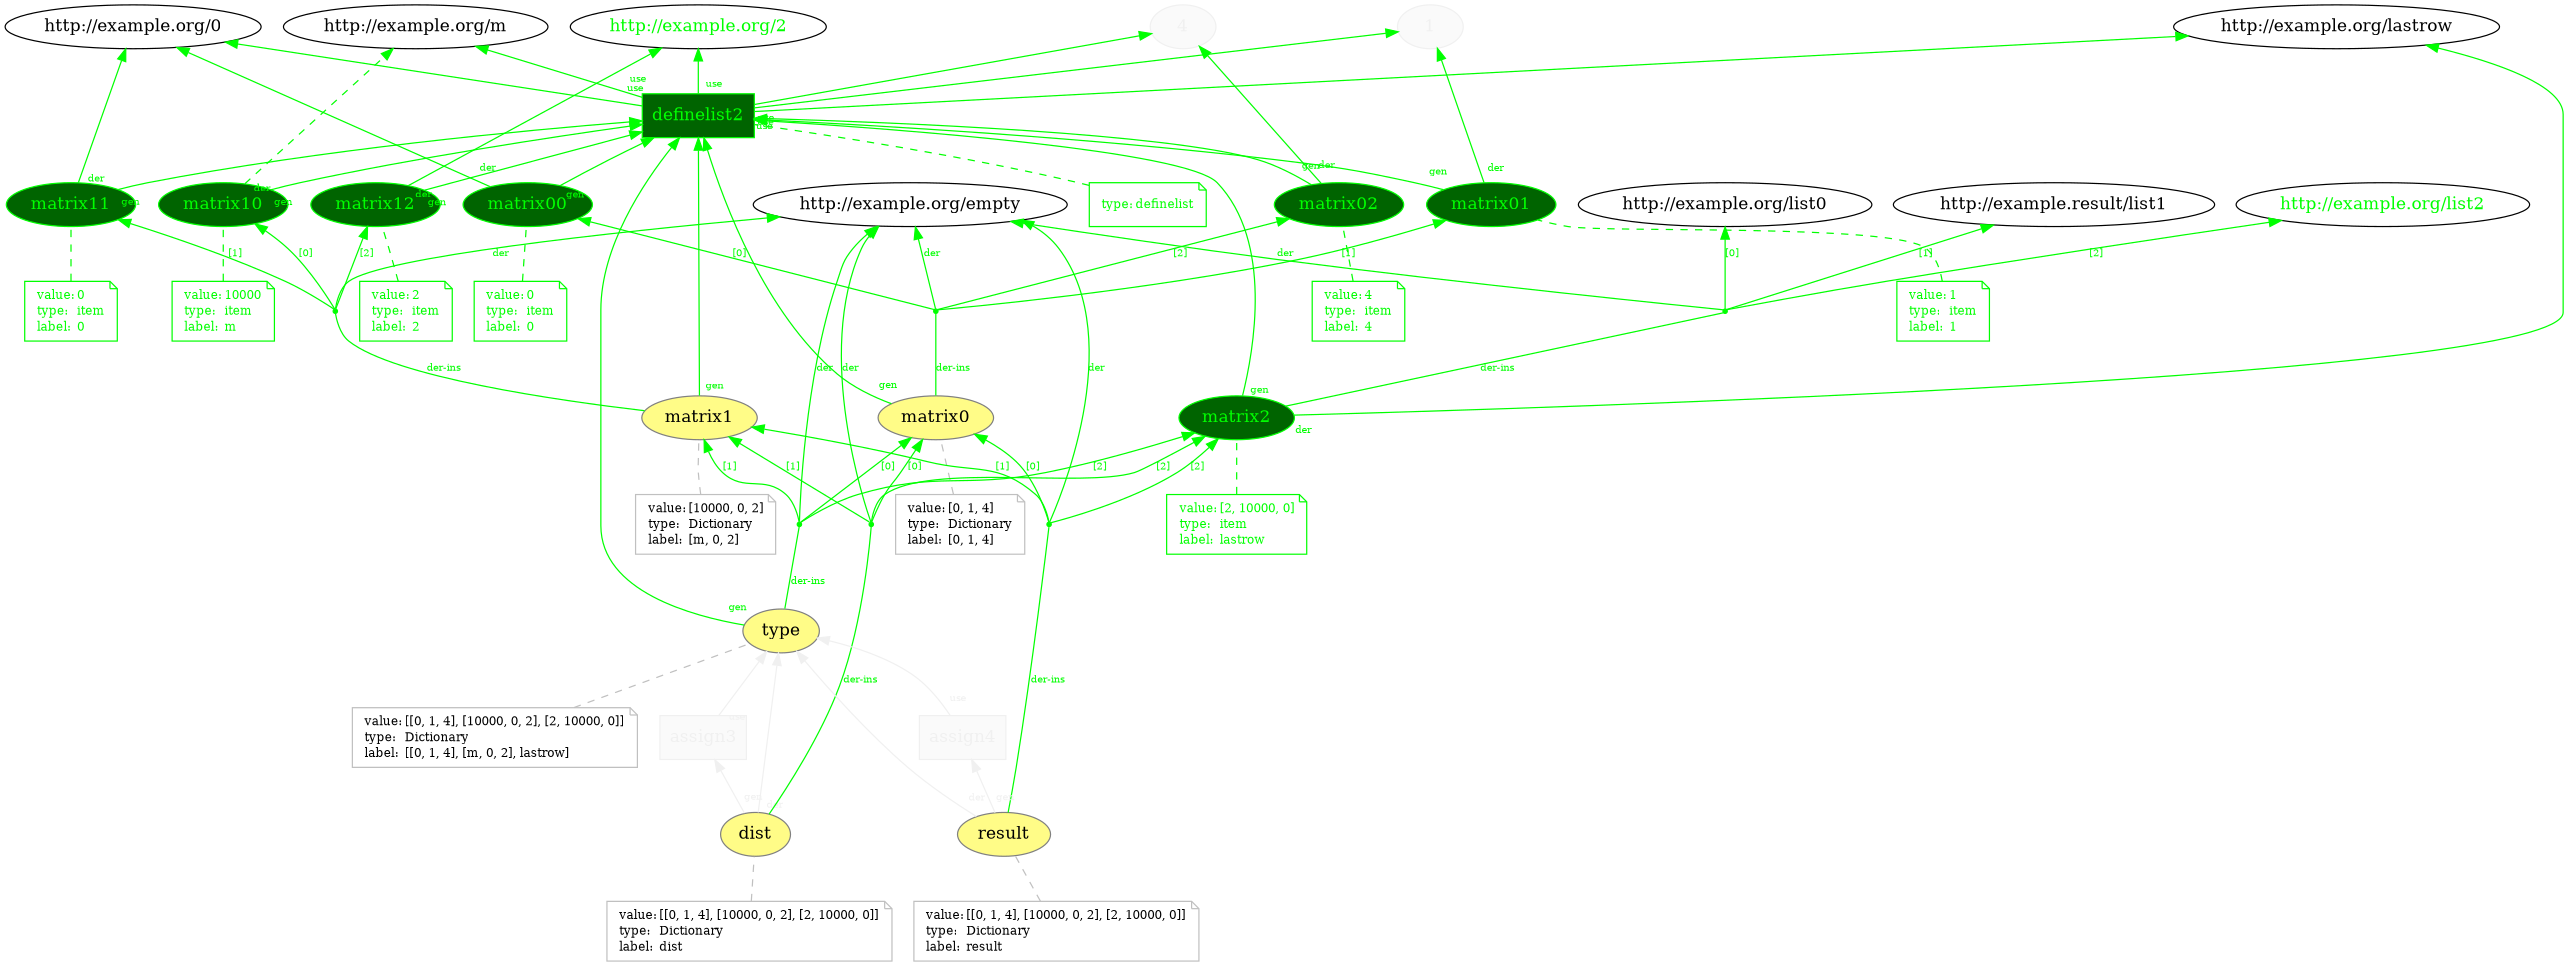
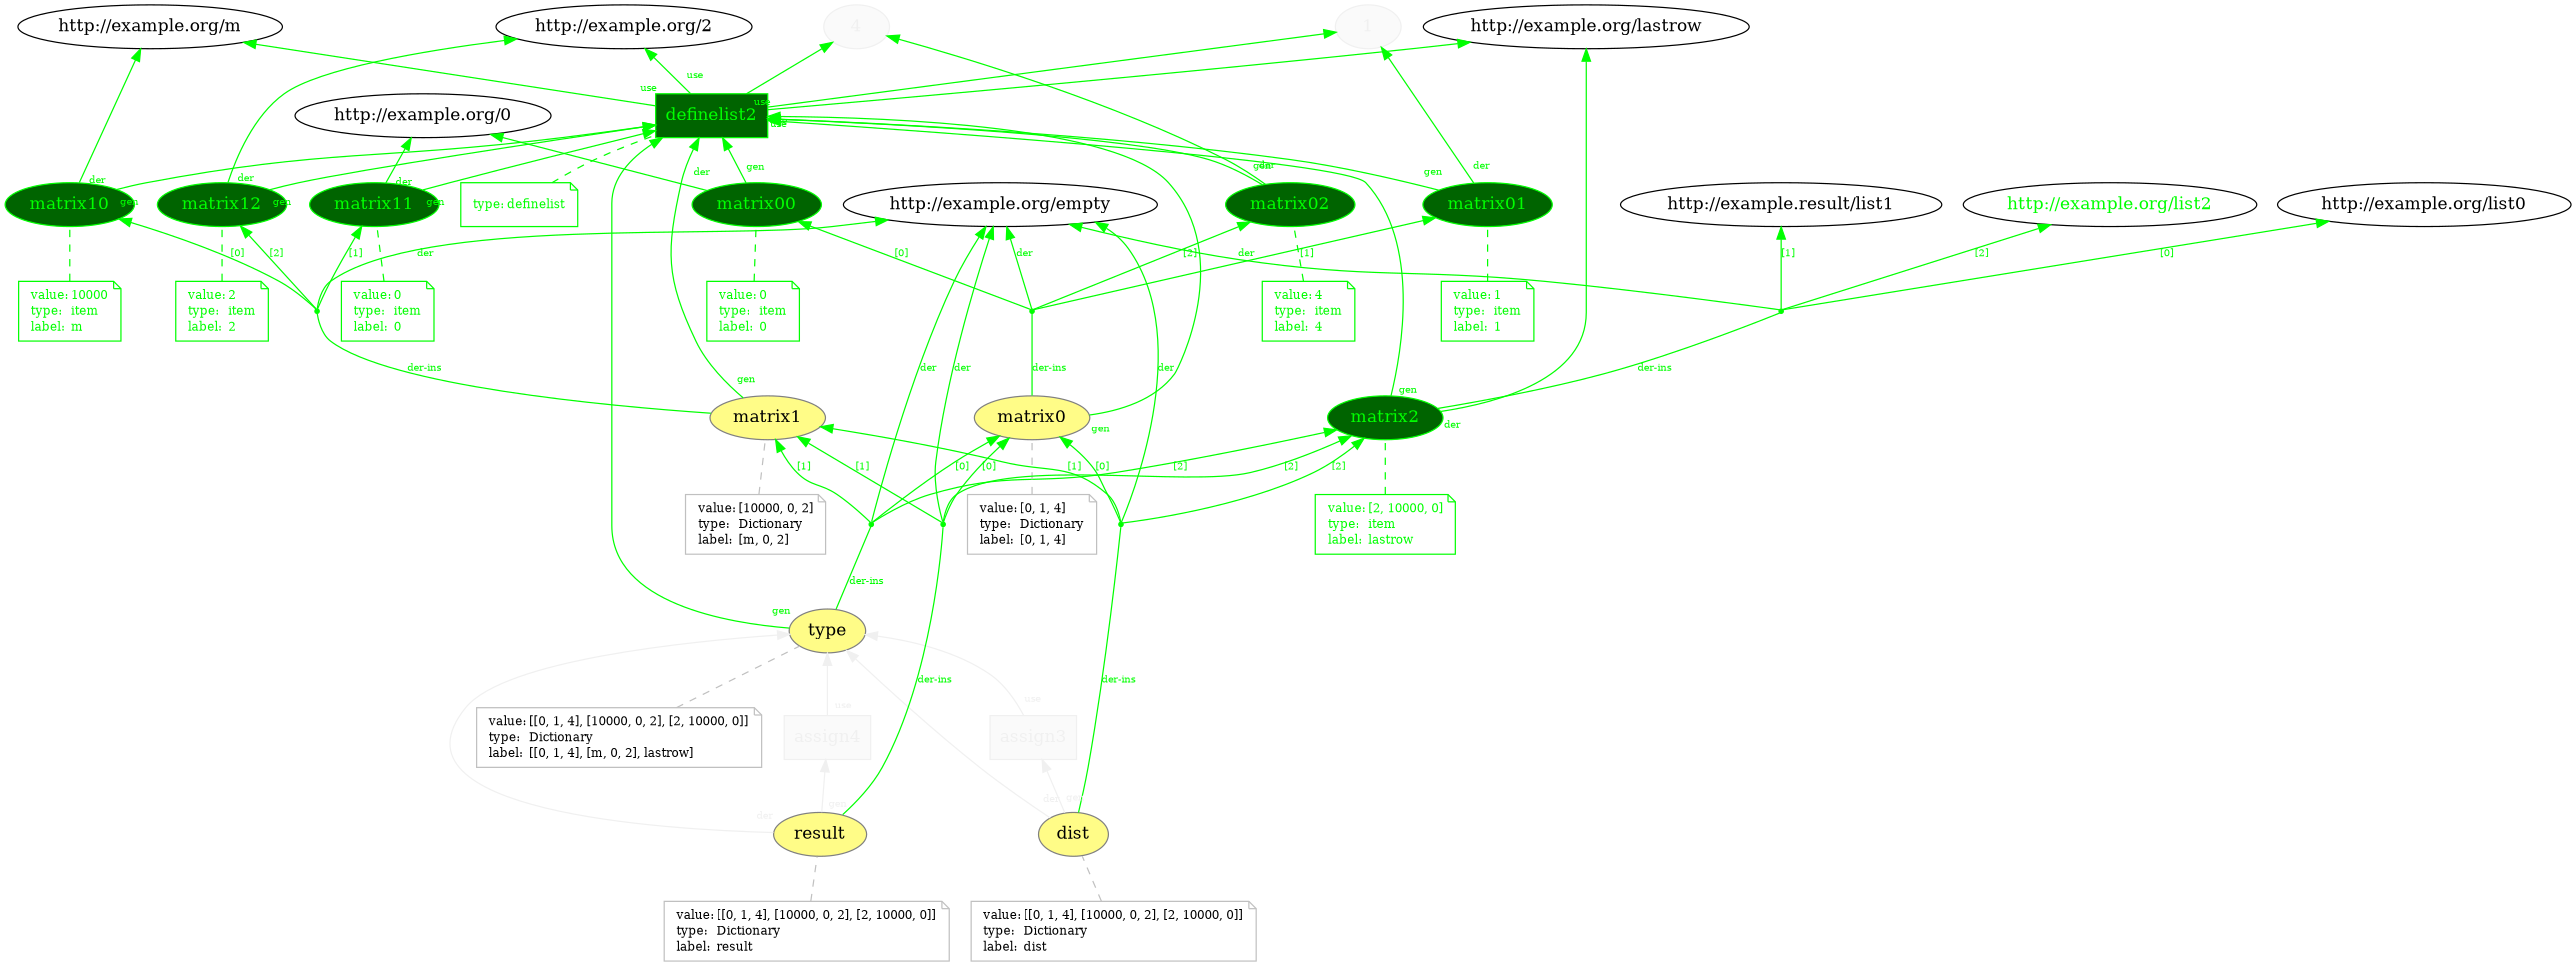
node "http://example.org/2": fontcolor green -> black
edge "definelist2" -> "http://example.org/0": removed
edge "matrix10" -> "http://example.org/m": style dashed -> solid
